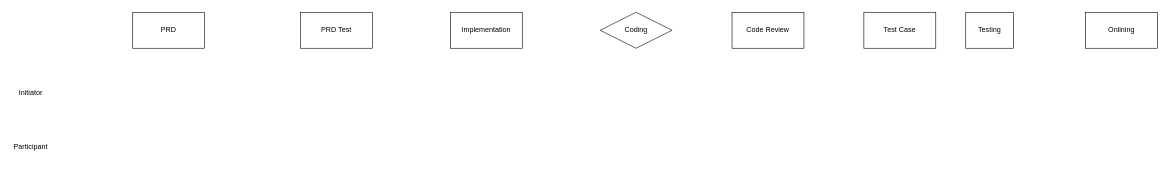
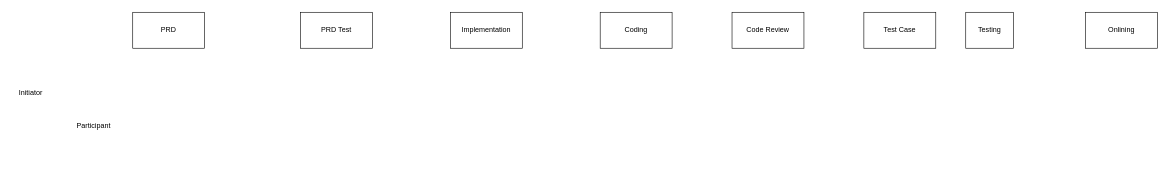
node "Coding": shape diamond -> rectangle
node "Participant": moved (30, 147) -> (93, 126)
